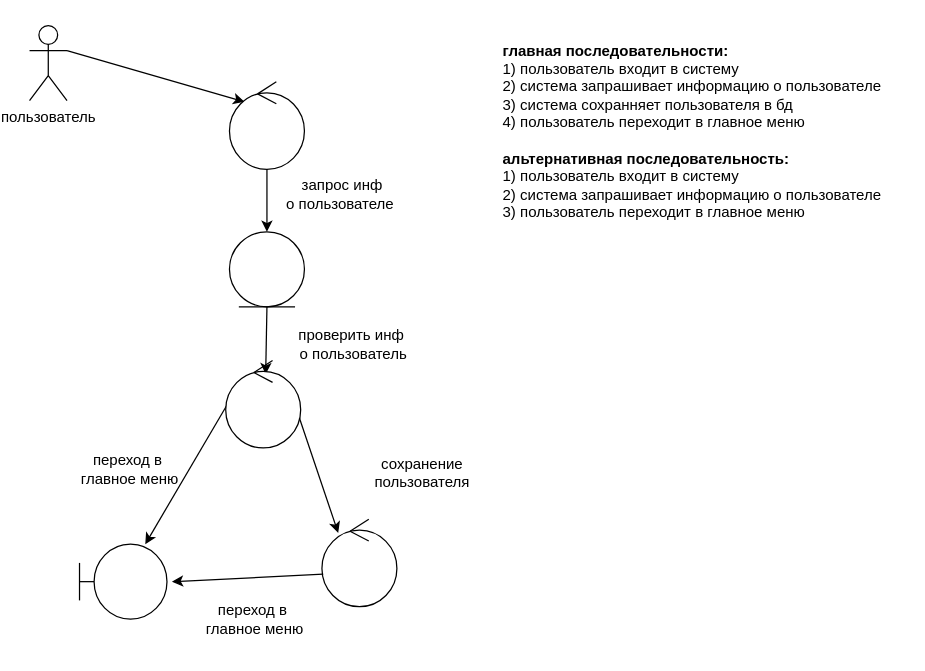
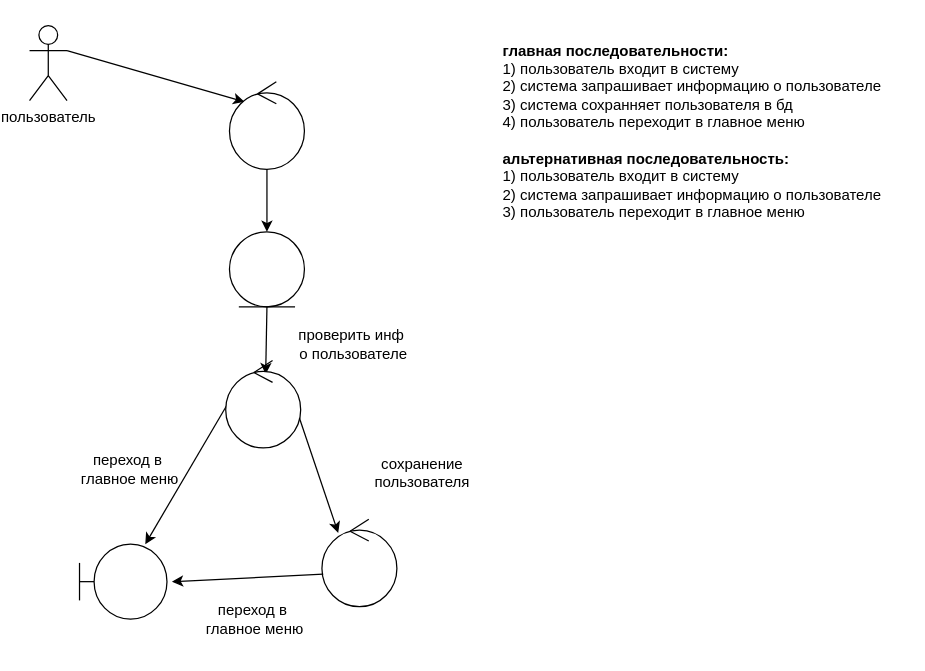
node "запрос инф о пользователе": removed
node "проверить инф о пользователь": label "проверить инф о пользователь" -> "проверить инф о пользователе"
